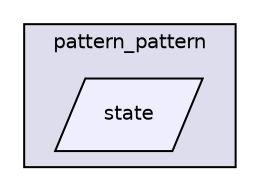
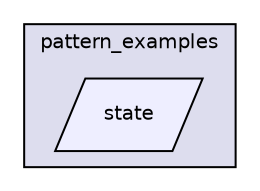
cluster "pattern_pattern": label "pattern_pattern" -> "pattern_examples"
